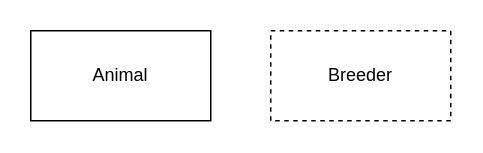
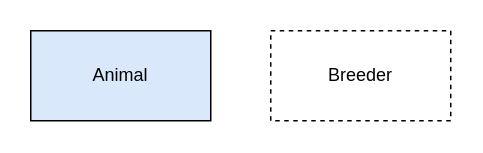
node "Animal": fillcolor #ffffff -> #dae8fc
